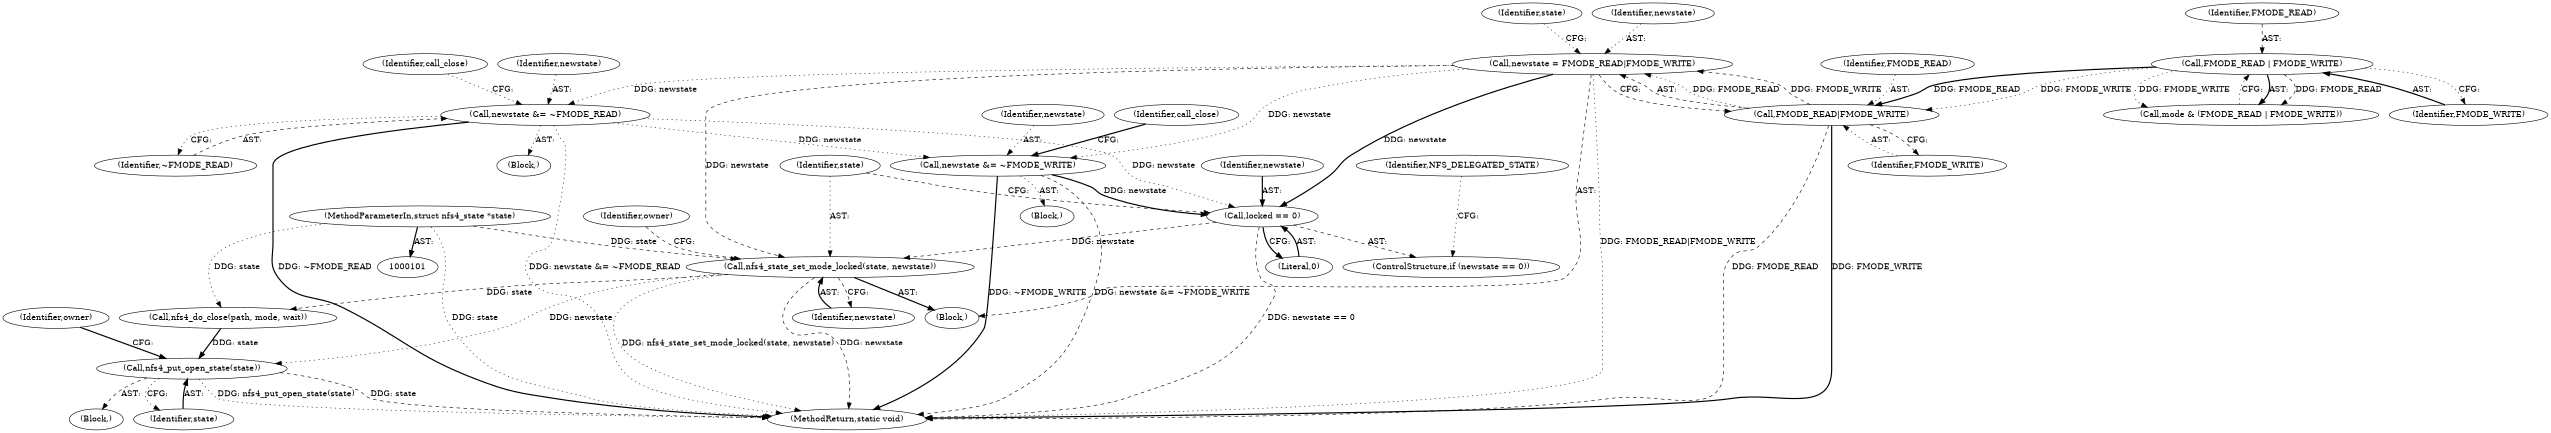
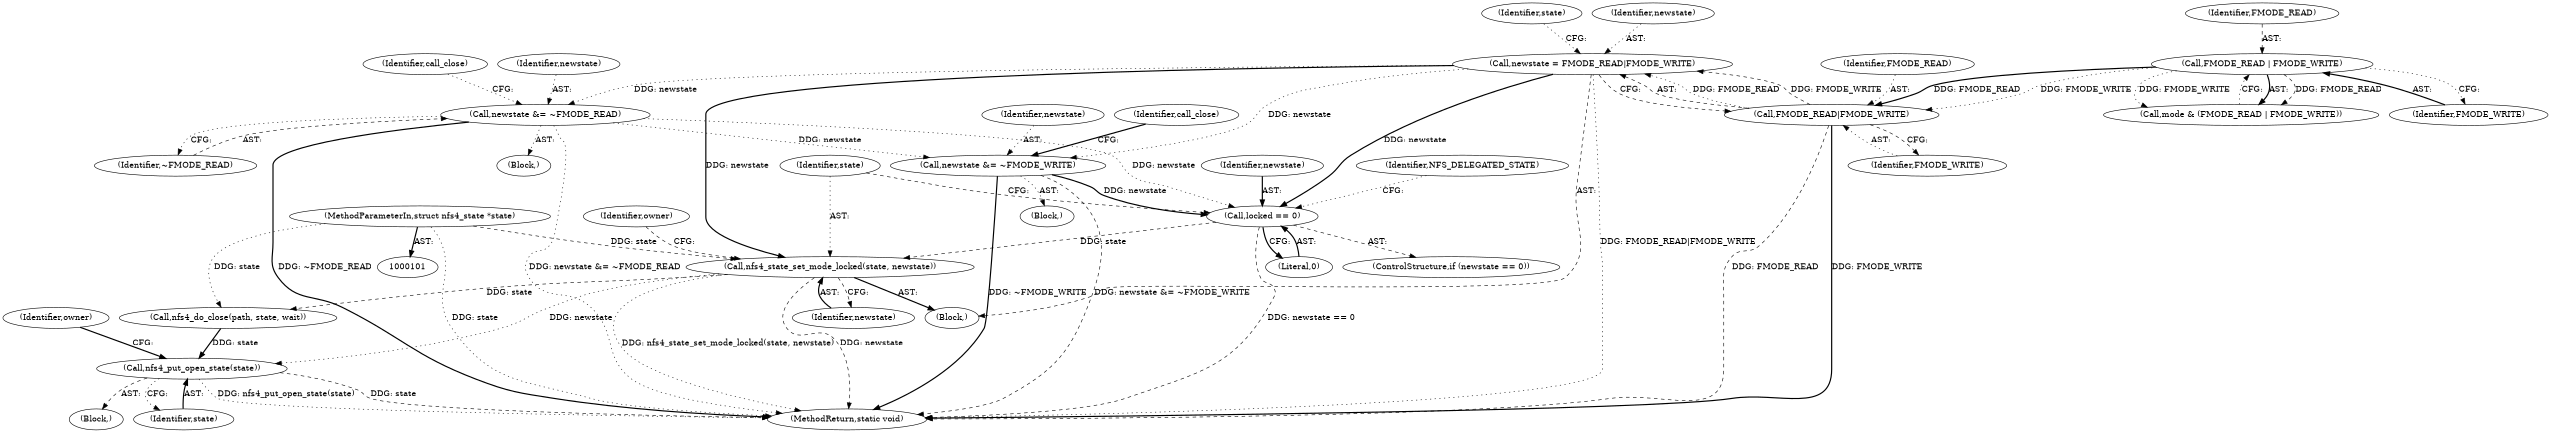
edge "(Call,newstate = FMODE_READ|FMODE_WRITE)" -> "(Call,nfs4_state_set_mode_locked(state, newstate))": style dashed -> bold
edge "(Identifier,NFS_DELEGATED_STATE)" -> "(ControlStructure,if (newstate == 0))": now "(Identifier,NFS_DELEGATED_STATE)" -> "(Call,locked == 0)"
edge "(Call,locked == 0)" -> "(Call,nfs4_state_set_mode_locked(state, newstate))": label "DDG: newstate" -> "DDG: state"
node "(Call,nfs4_do_close(path, mode, wait))": label "(Call,nfs4_do_close(path, mode, wait))" -> "(Call,nfs4_do_close(path, state, wait))"
